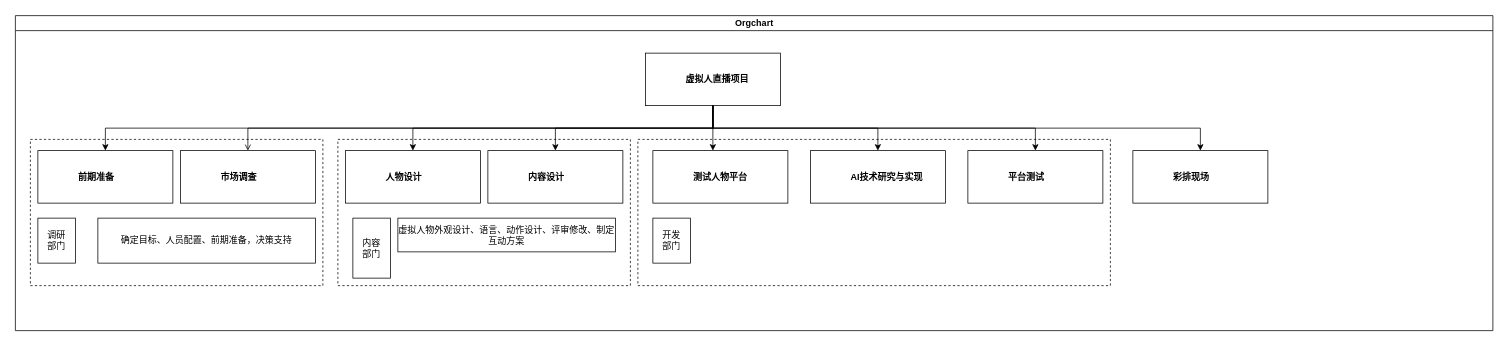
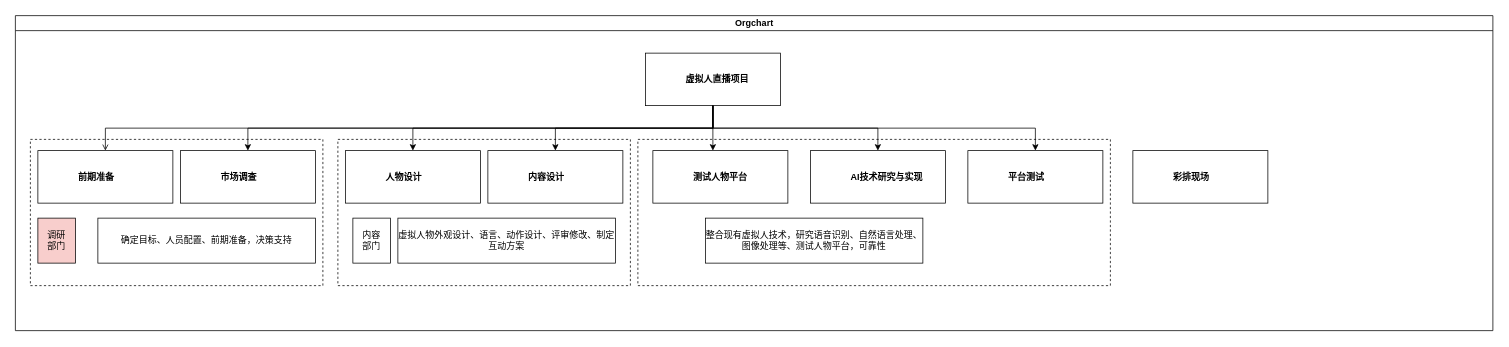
edge "虚拟人直播项目" -> "彩排现场": removed
edge "虚拟人直播项目" -> "前期准备": arrowhead classic -> open
edge "虚拟人直播项目" -> "市场调查": arrowhead open -> classic
node "虚拟人物外观设计、语言、动作设计、评审修改、制定互动方案": size 218x34 -> 218x45
node "调研 部门": fillcolor #ffffff -> #f8cecc
node "开发 部门": removed
node "整合现有虚拟人技术，研究语音识别、自然语言处理、图像处理等、测试人物平台，可靠性": added
node "内容 部门": size 38x60 -> 38x45
